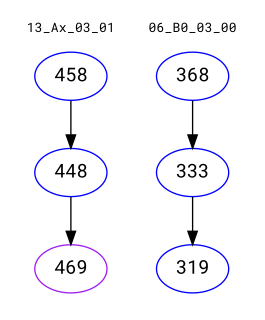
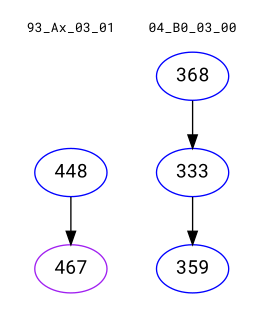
cluster "13_Ax_03_01": label "13_Ax_03_01" -> "93_Ax_03_01"
cluster "06_B0_03_00": label "06_B0_03_00" -> "04_B0_03_00"
node "458": removed
node "469": label "469" -> "467"
node "319": label "319" -> "359"
